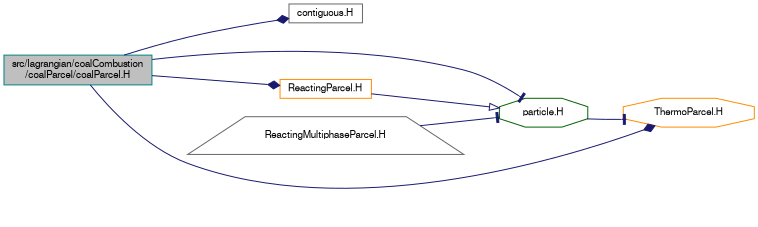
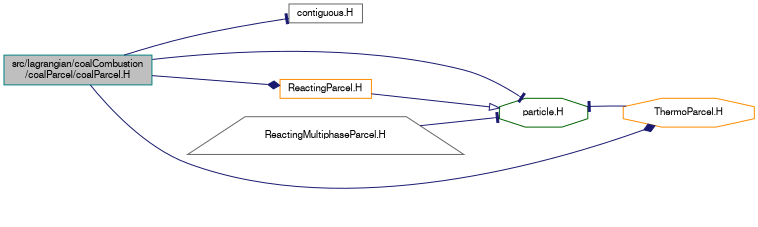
edge "src/lagrangian/coalCombustion /coalParcel/coalParcel.H" -> "contiguous.H": arrowhead diamond -> tee
edge "particle.H" -> "ThermoParcel.H": reversed
